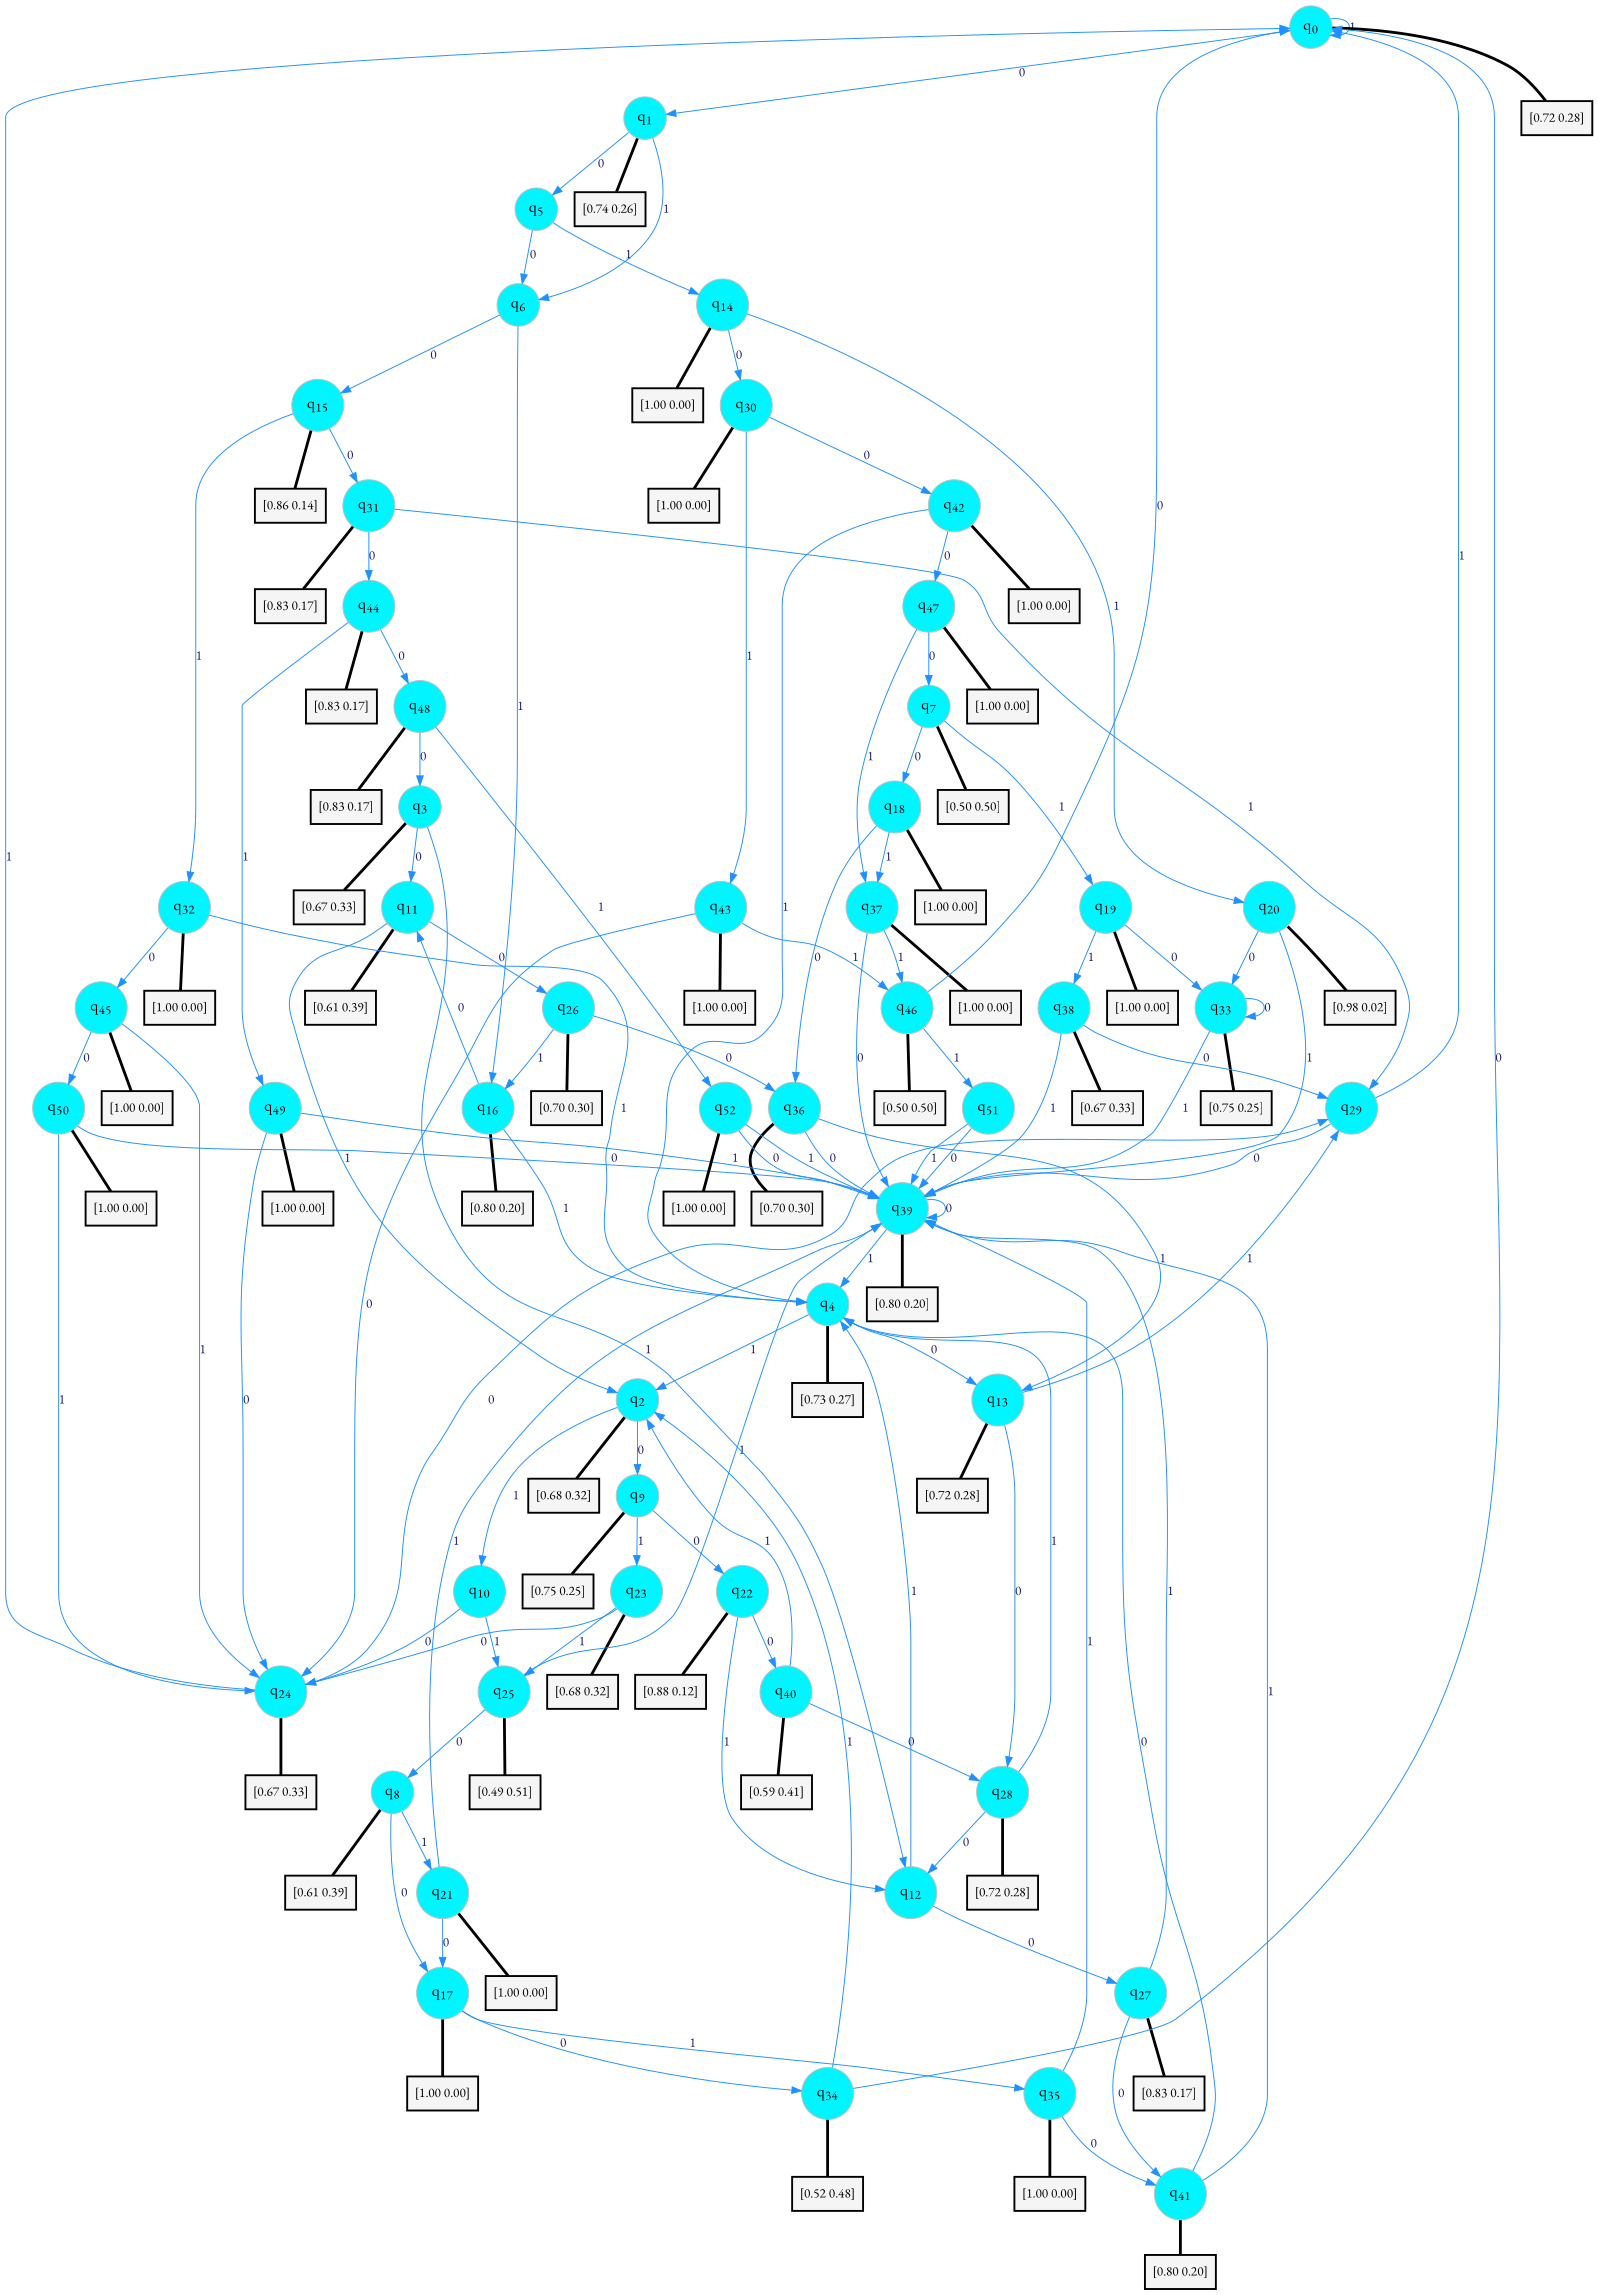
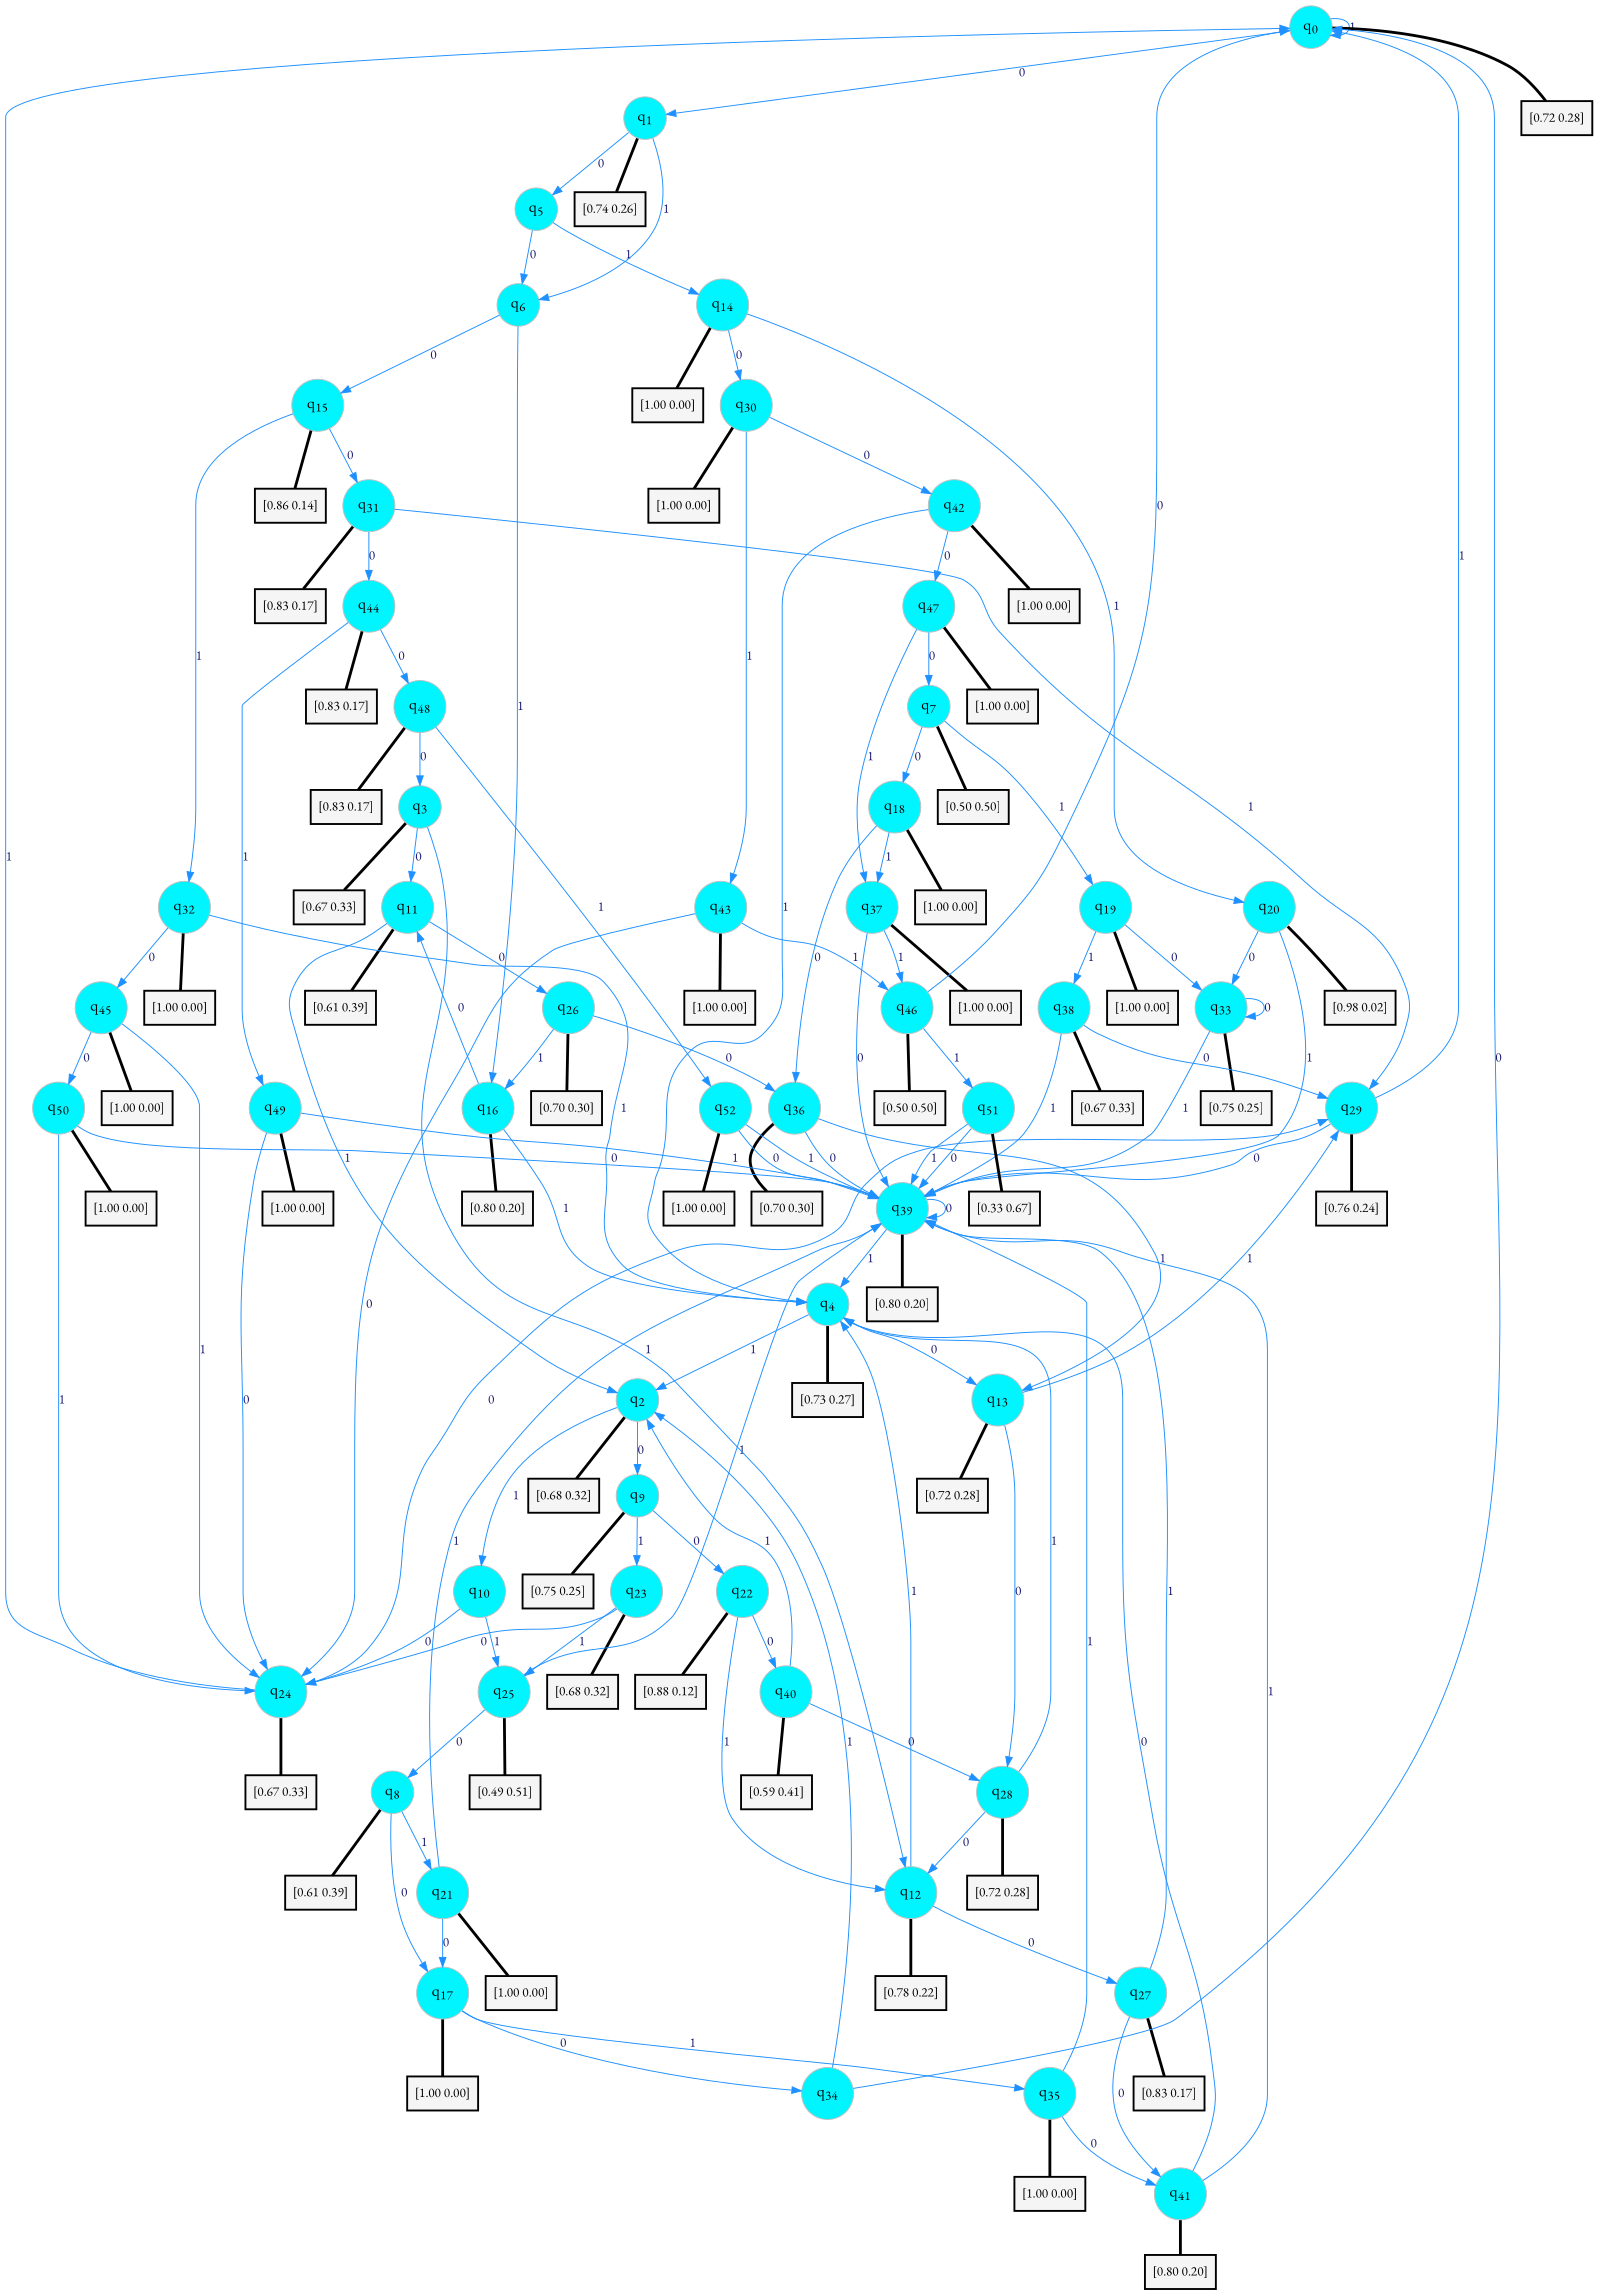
node "[0.33 0.67]": added
node "[0.76 0.24]": added
node "[0.78 0.22]": added
node "[0.52 0.48]": removed
